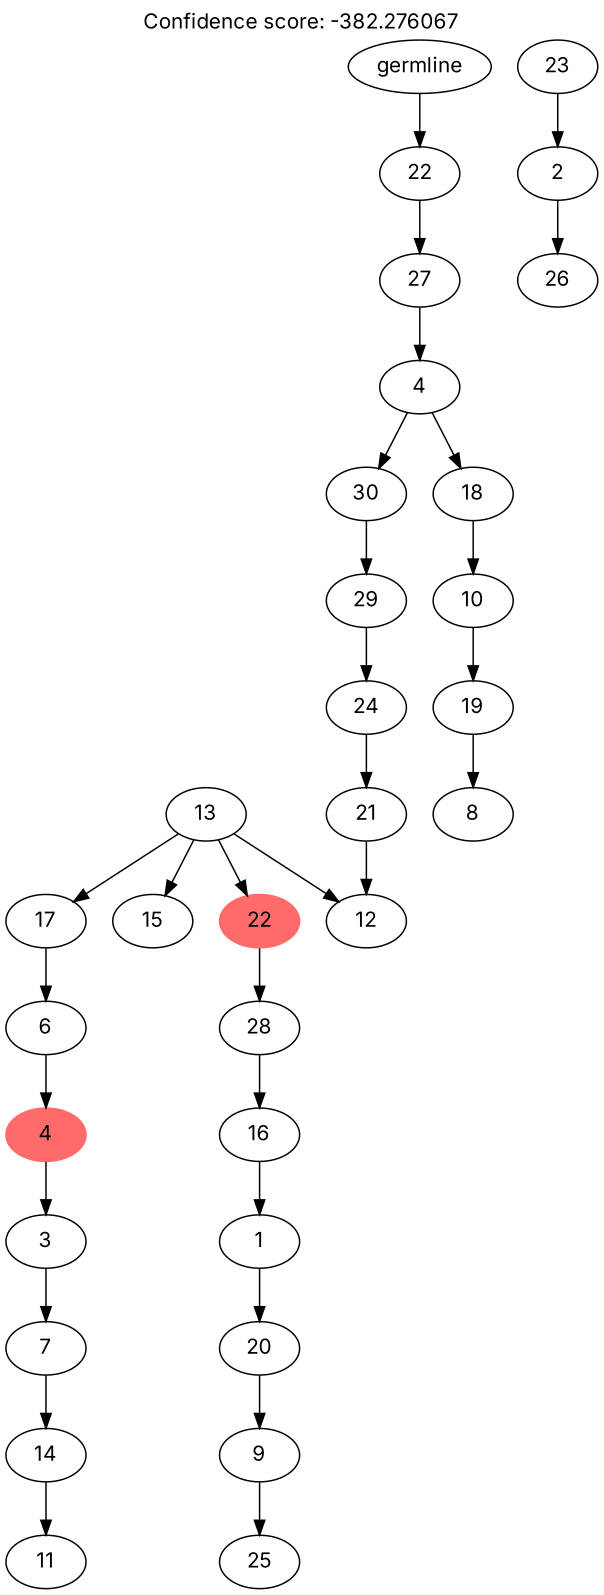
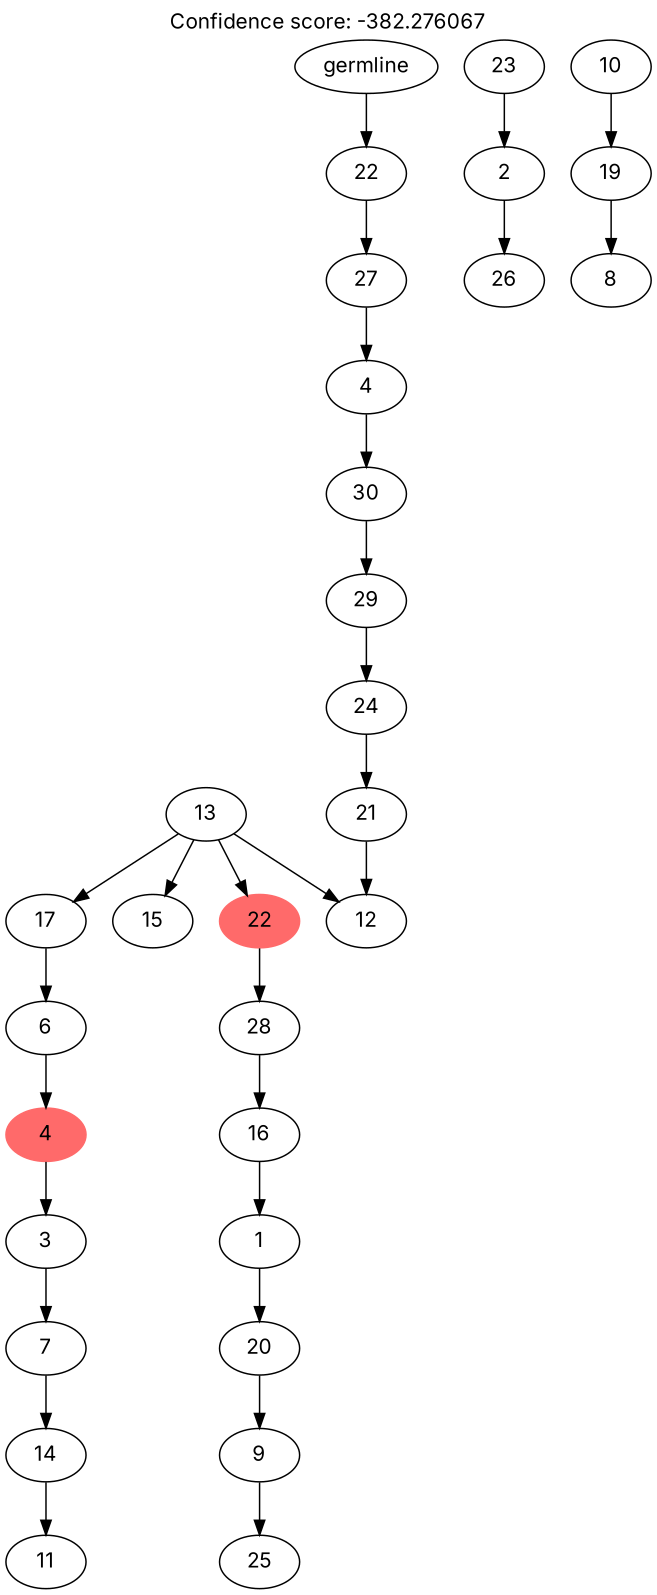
node "18": removed
